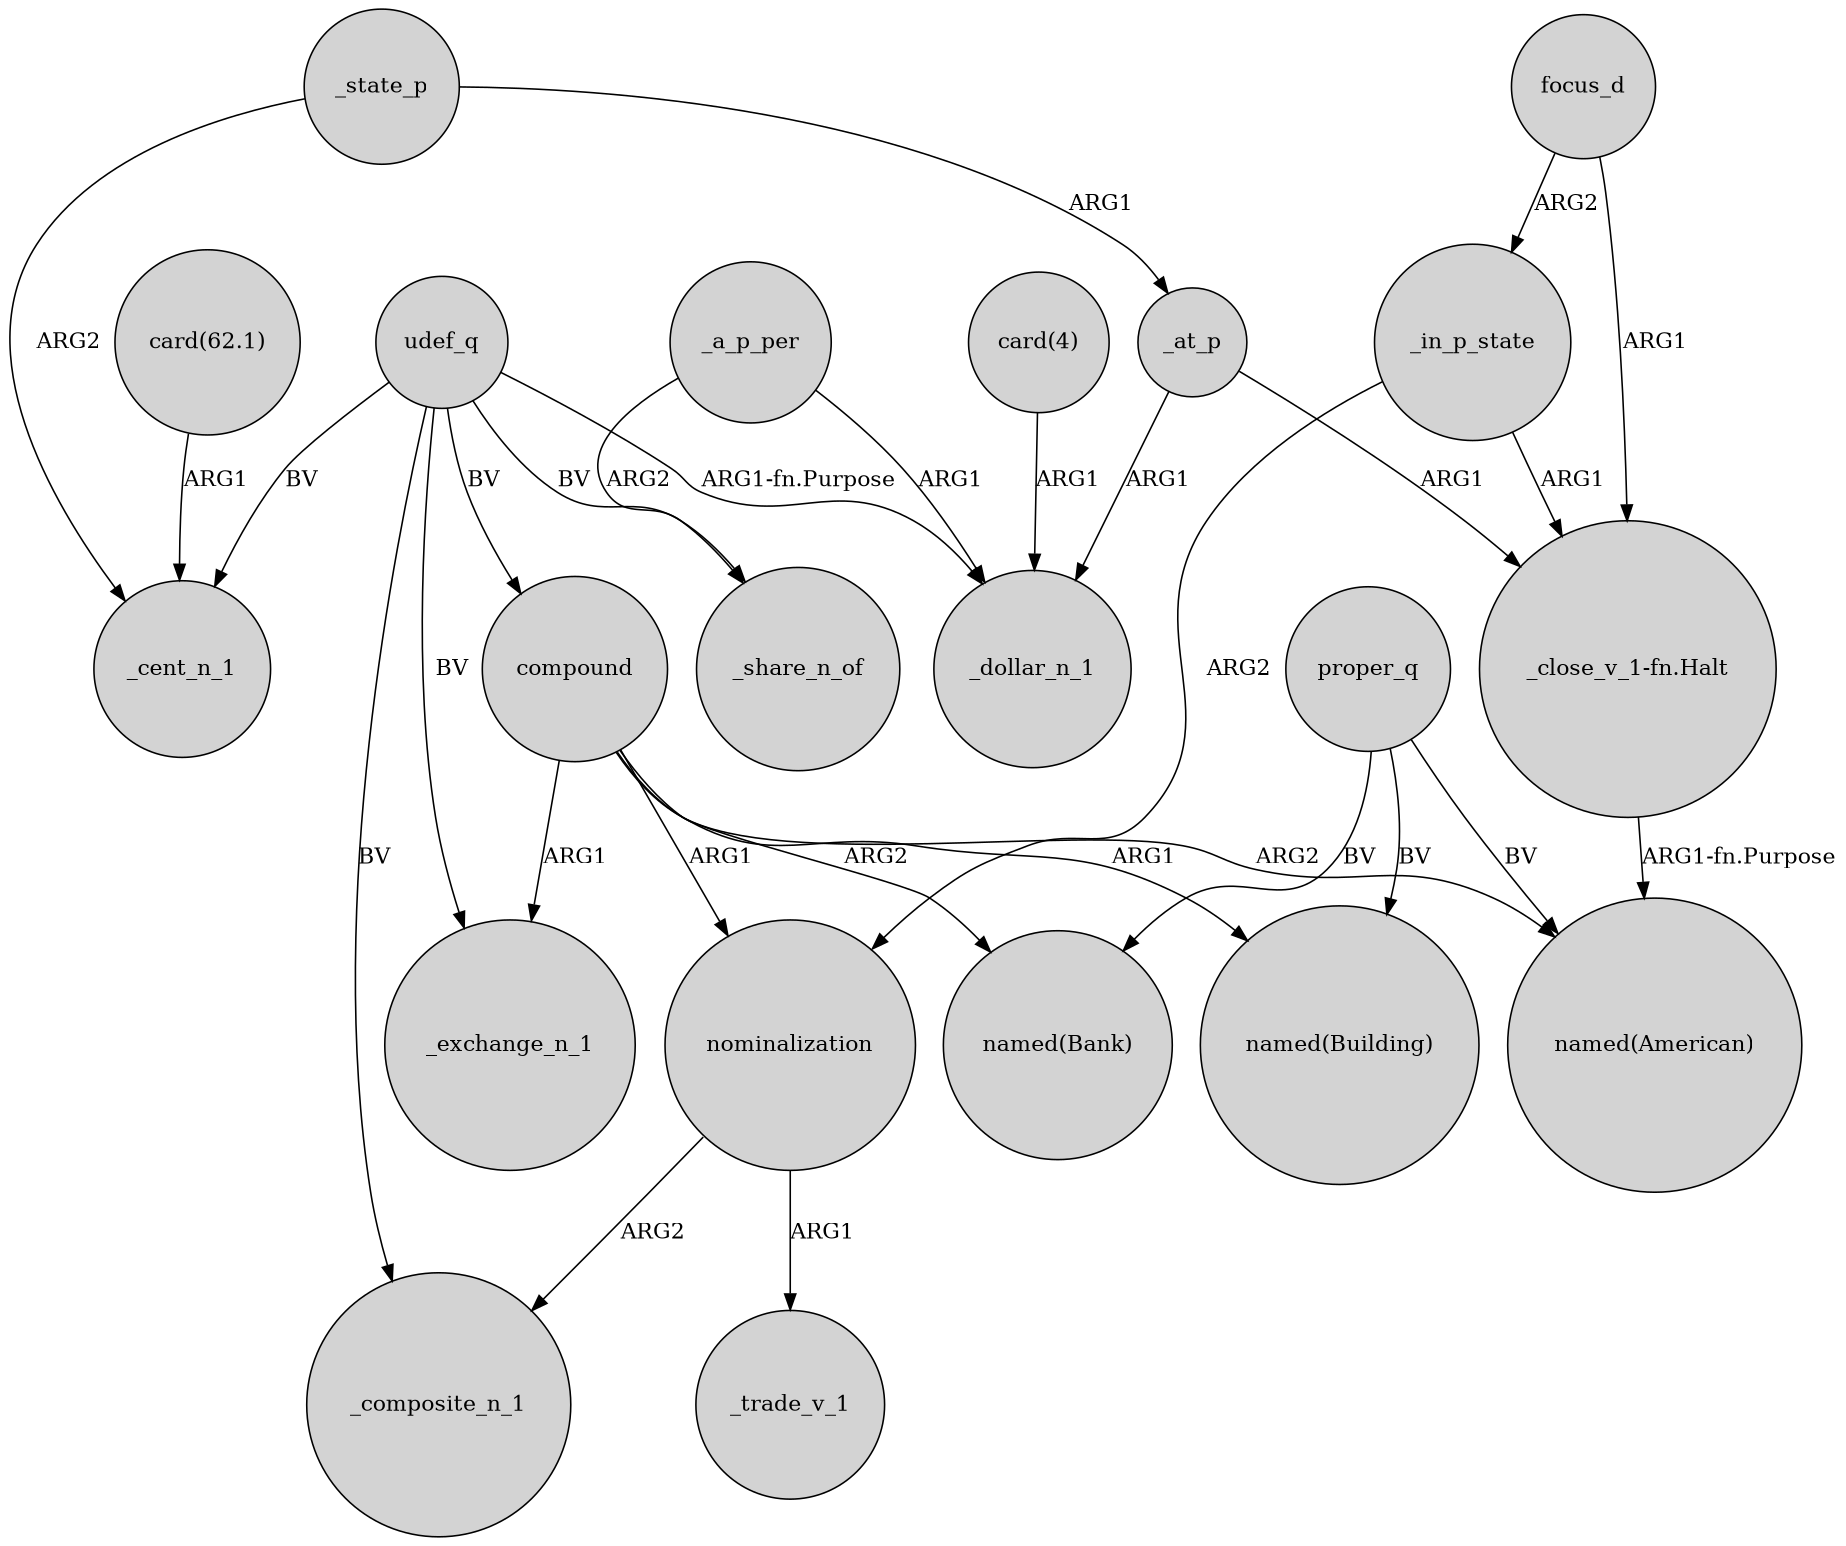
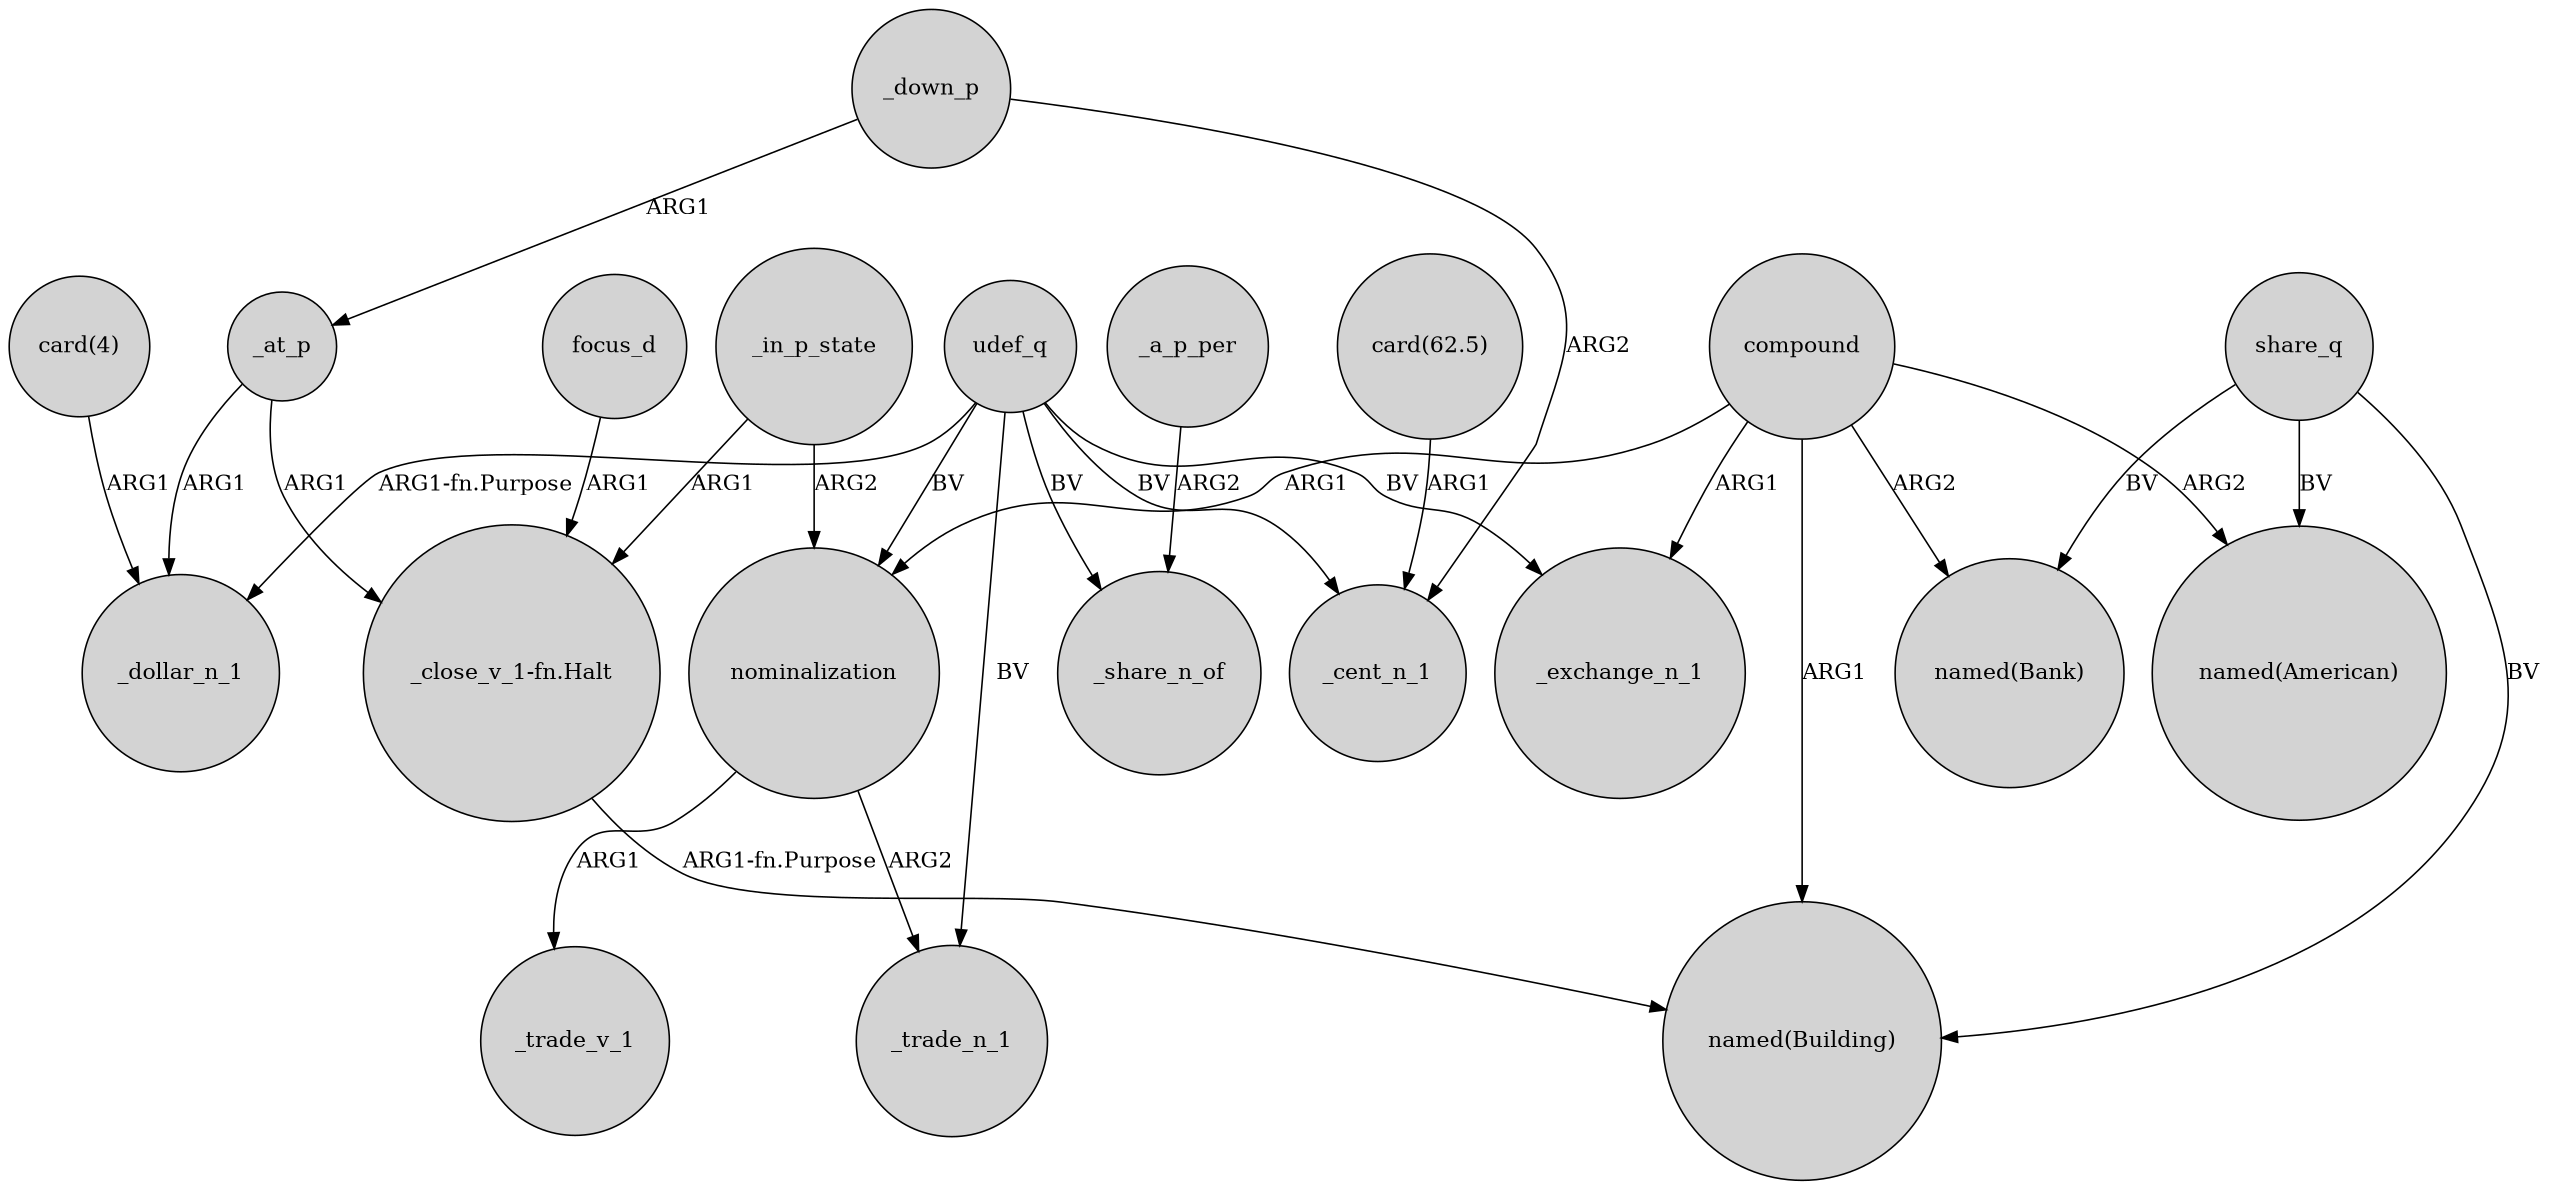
node "_state_p": label "_state_p" -> "_down_p"
edge "focus_d" -> "_in_p_state": removed, label "ARG2"
node "card(62.1)": label "card(62.1)" -> "card(62.5)"
edge "_a_p_per" -> "_dollar_n_1": removed, label "ARG1"
edge "udef_q" -> "compound": now "udef_q" -> "nominalization"
node "proper_q": label "proper_q" -> "share_q"
edge "_close_v_1-fn.Halt" -> "named(American)": now "_close_v_1-fn.Halt" -> "named(Building)"
node "_composite_n_1": label "_composite_n_1" -> "_trade_n_1"
